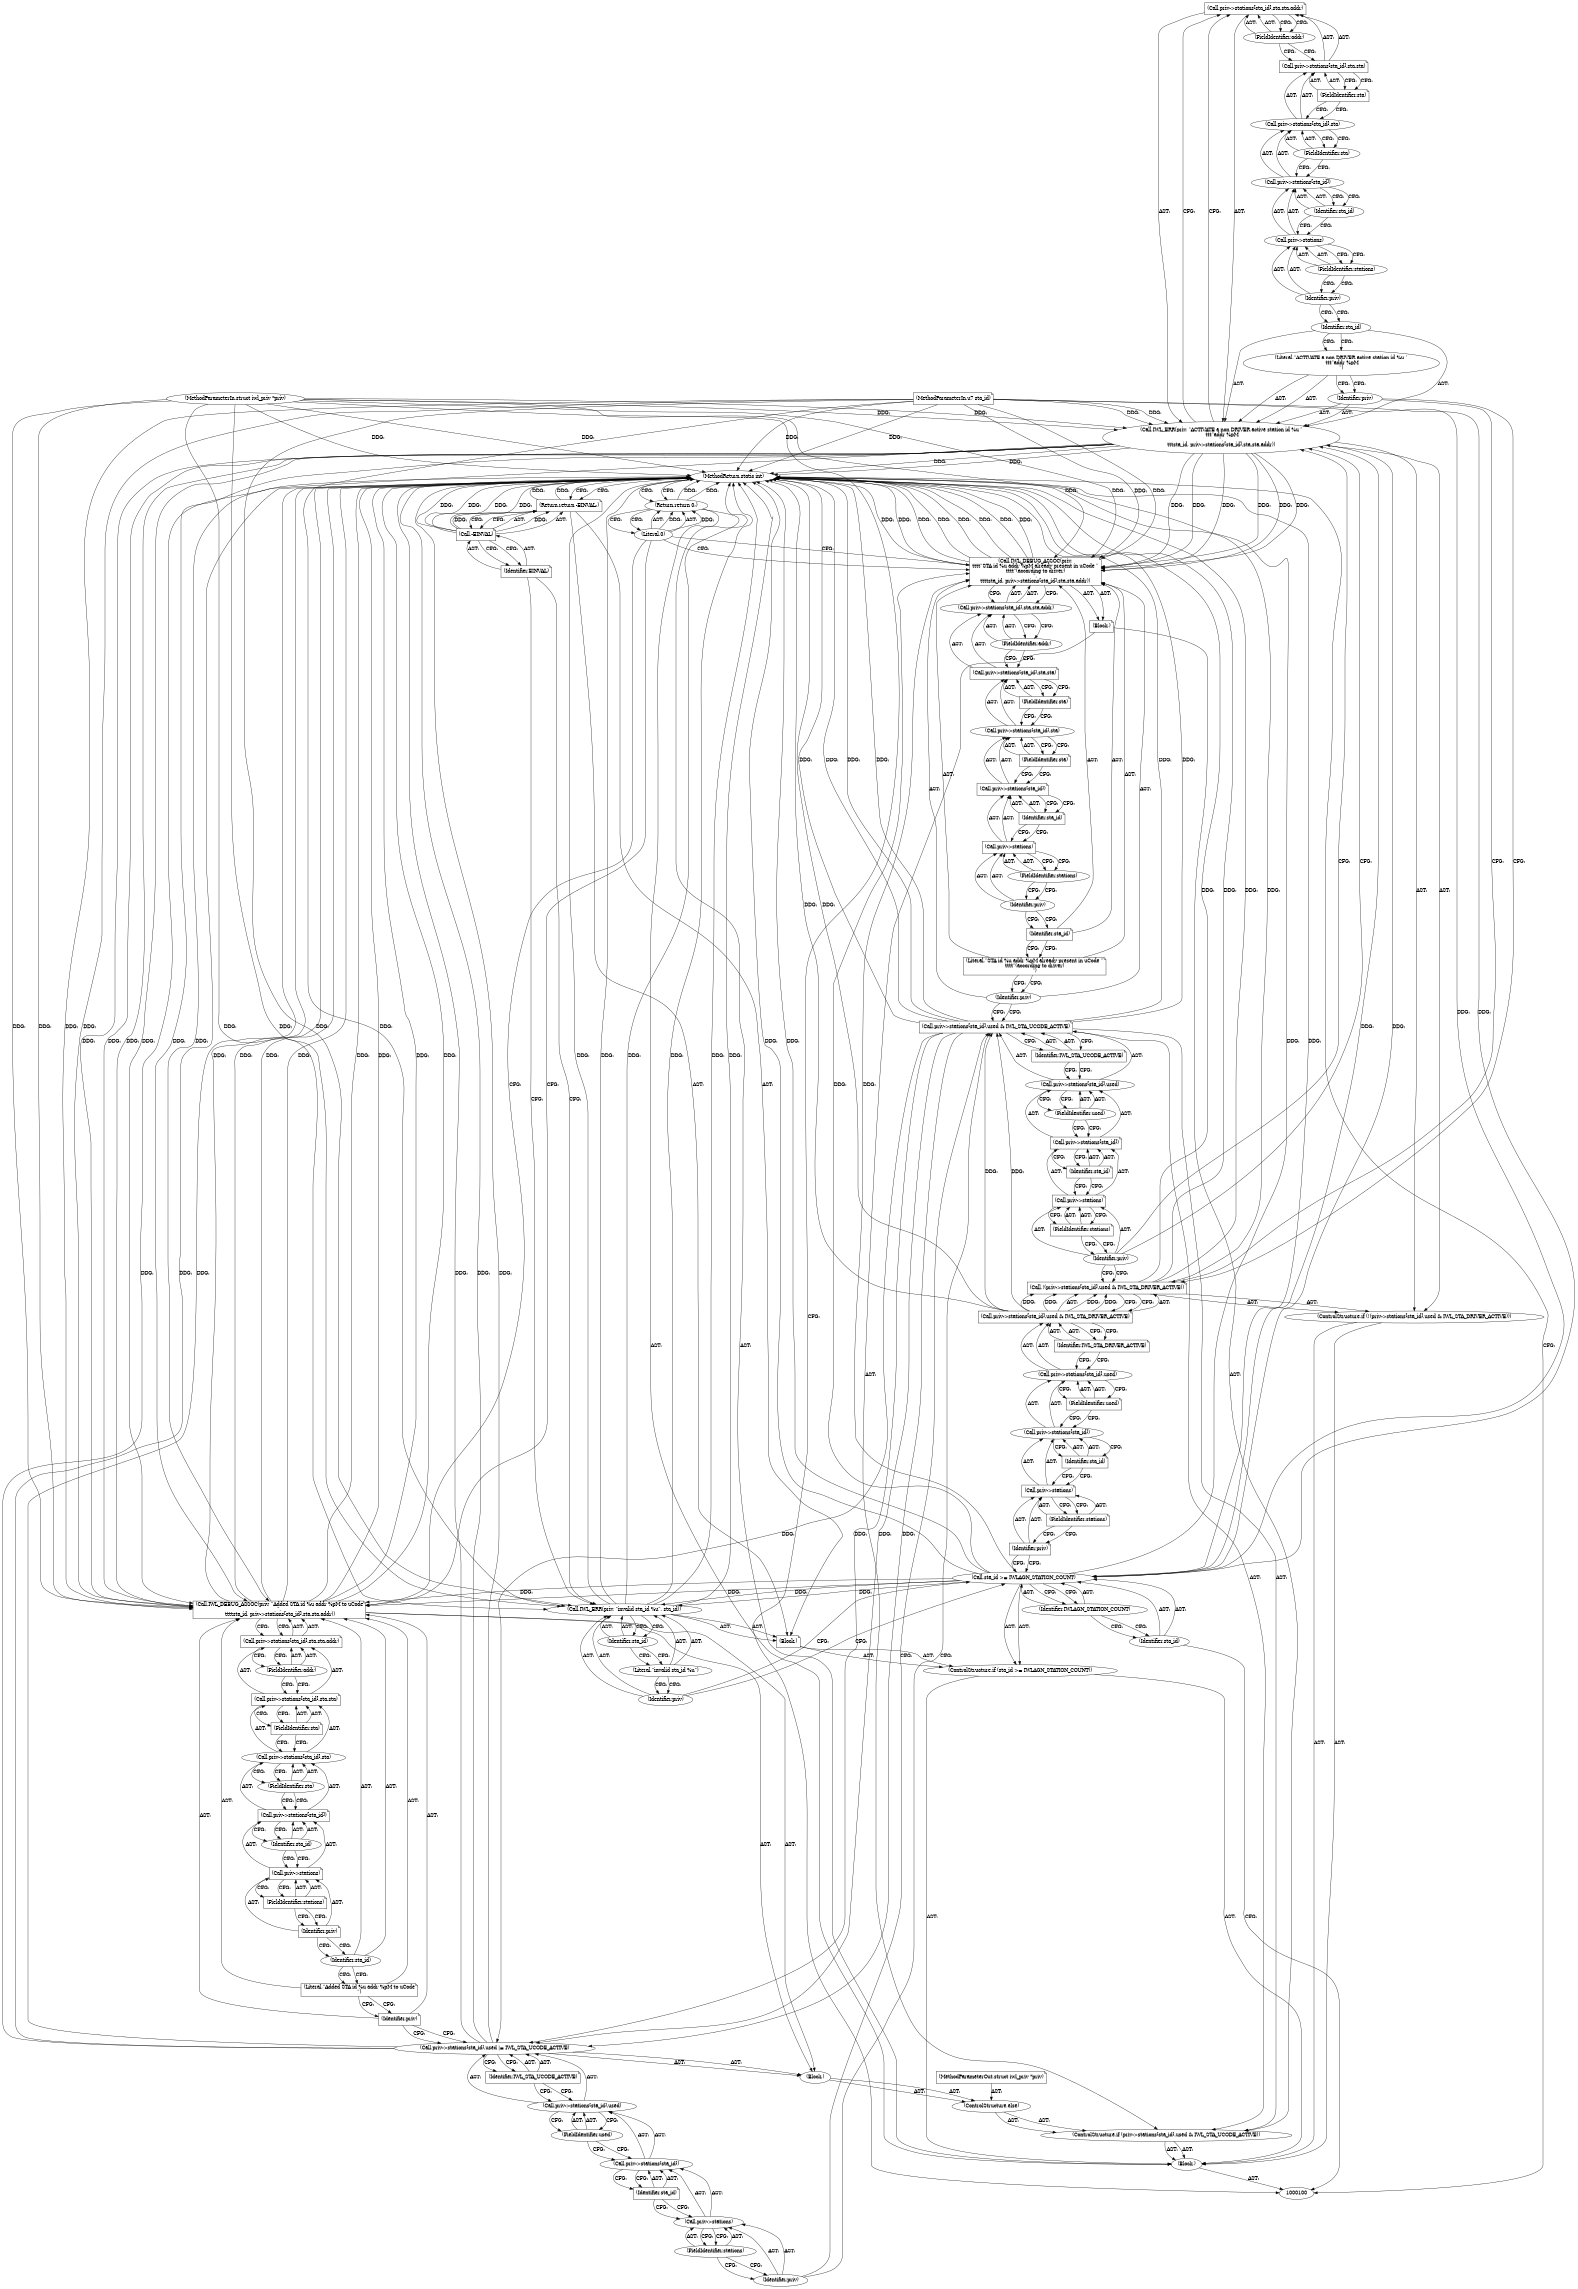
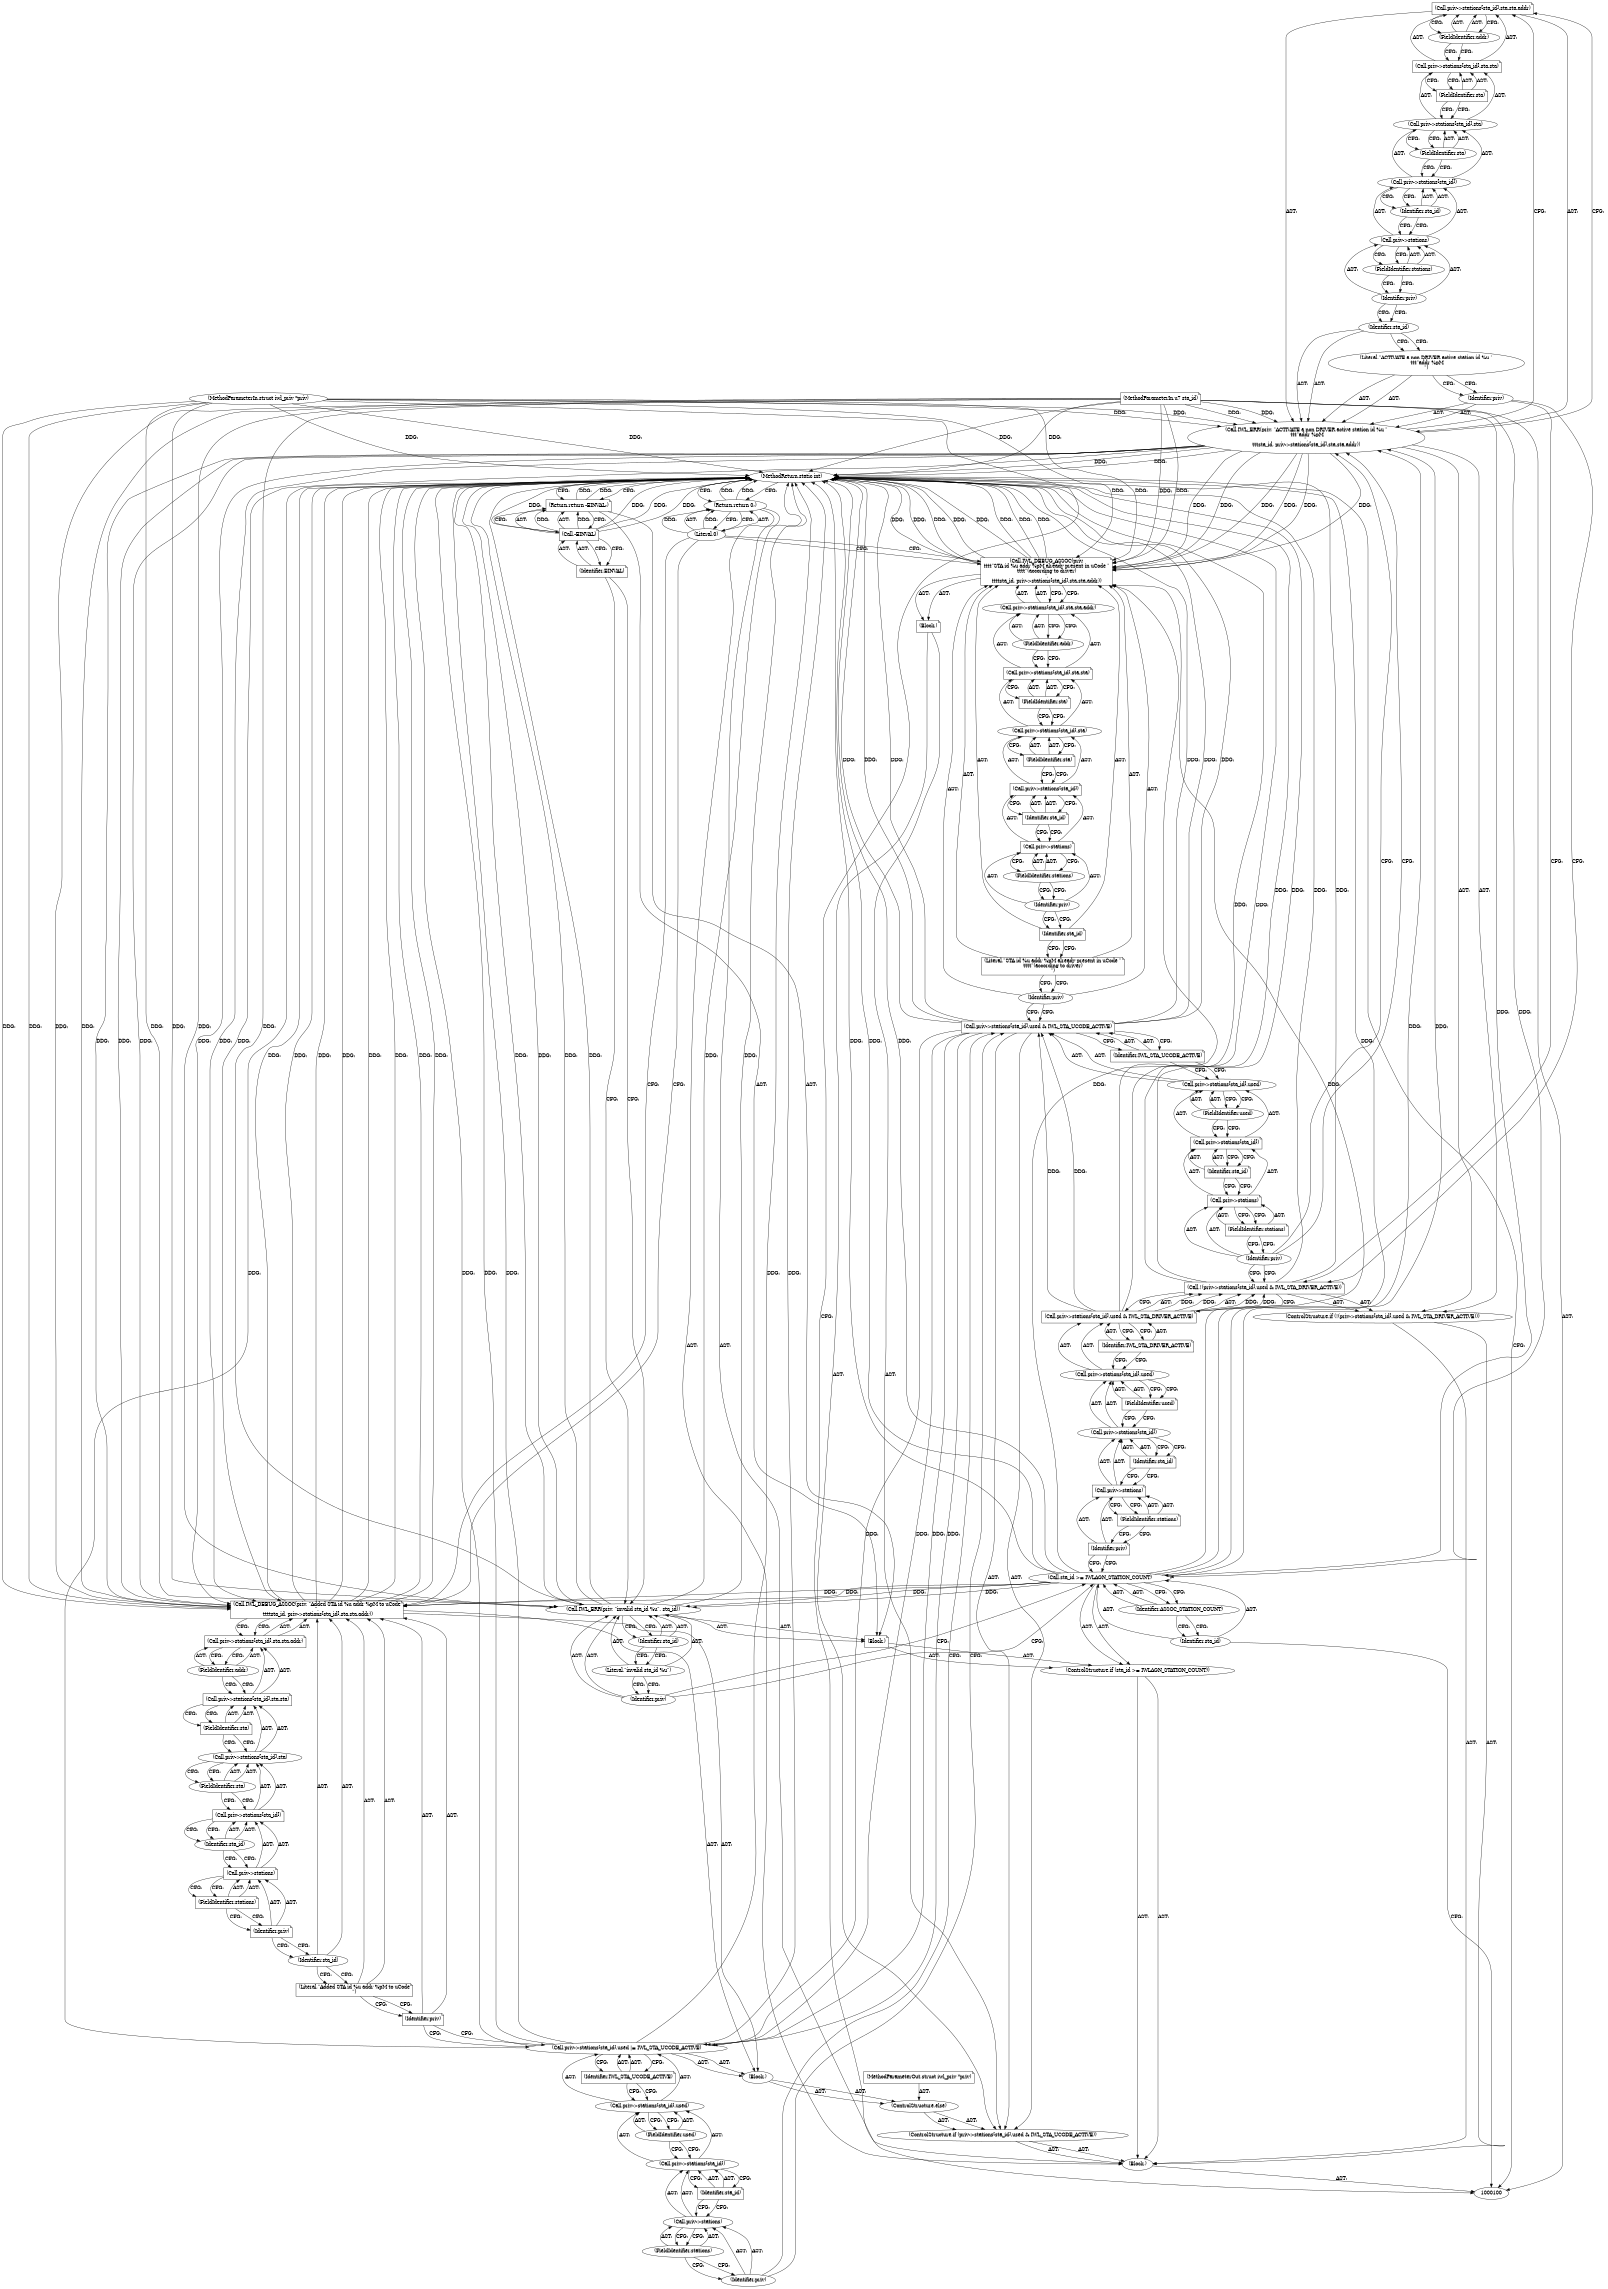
edge "(MethodParameterIn,u7 sta_id)" -> "1000100": added, label "AST:"
node "(Identifier,IWLAGN_STATION_COUNT)": label "(Identifier,IWLAGN_STATION_COUNT)" -> "(Identifier,ASSOC_STATION_COUNT)"
